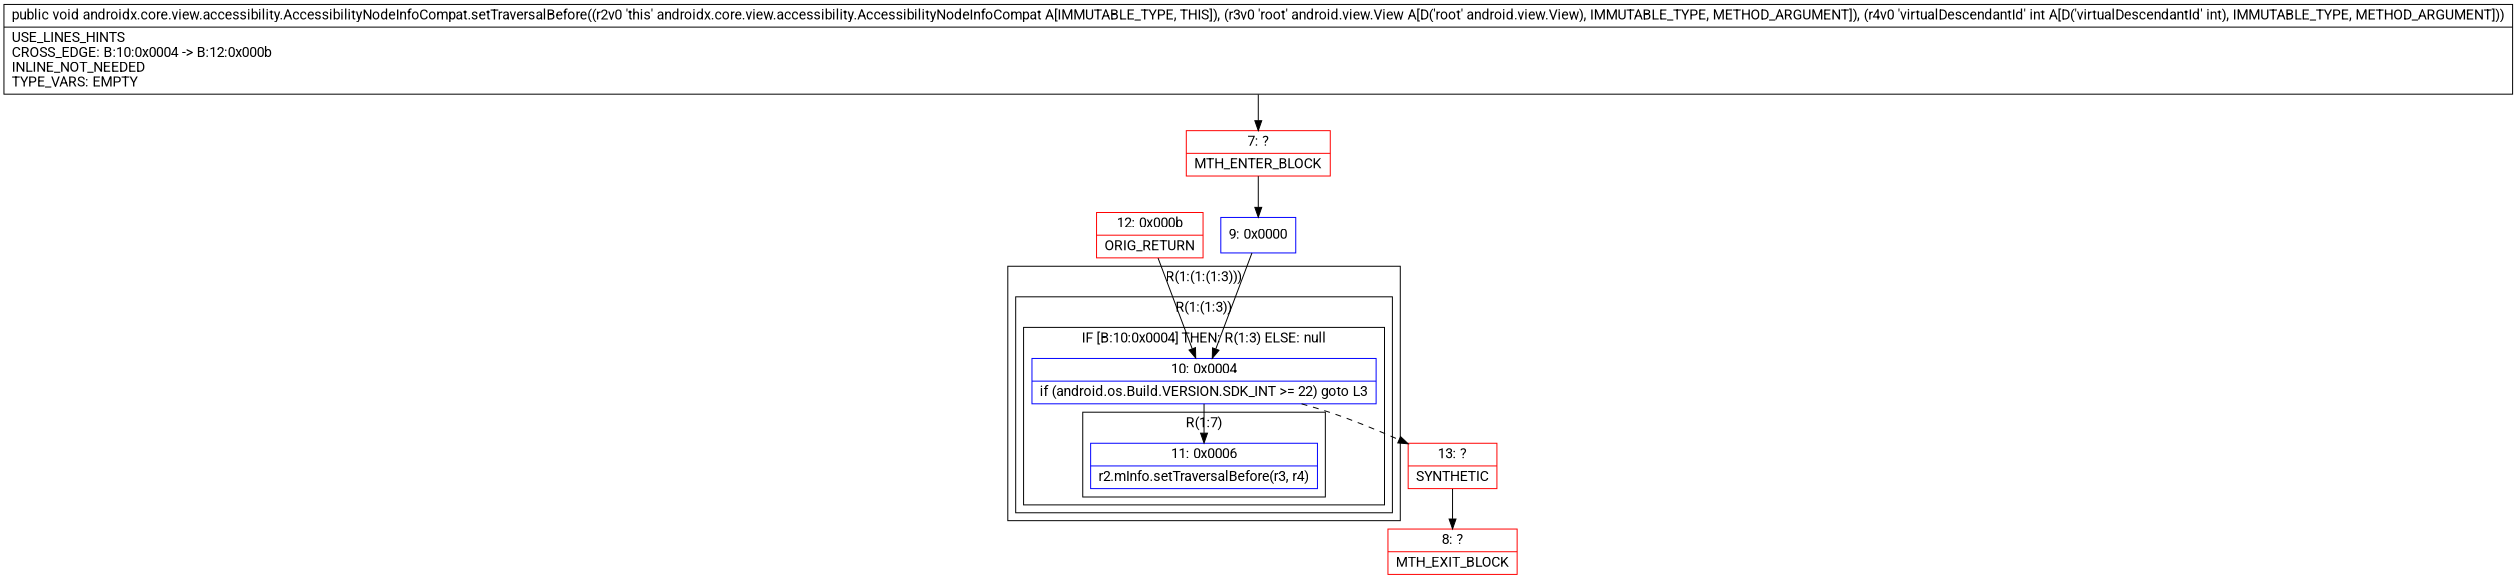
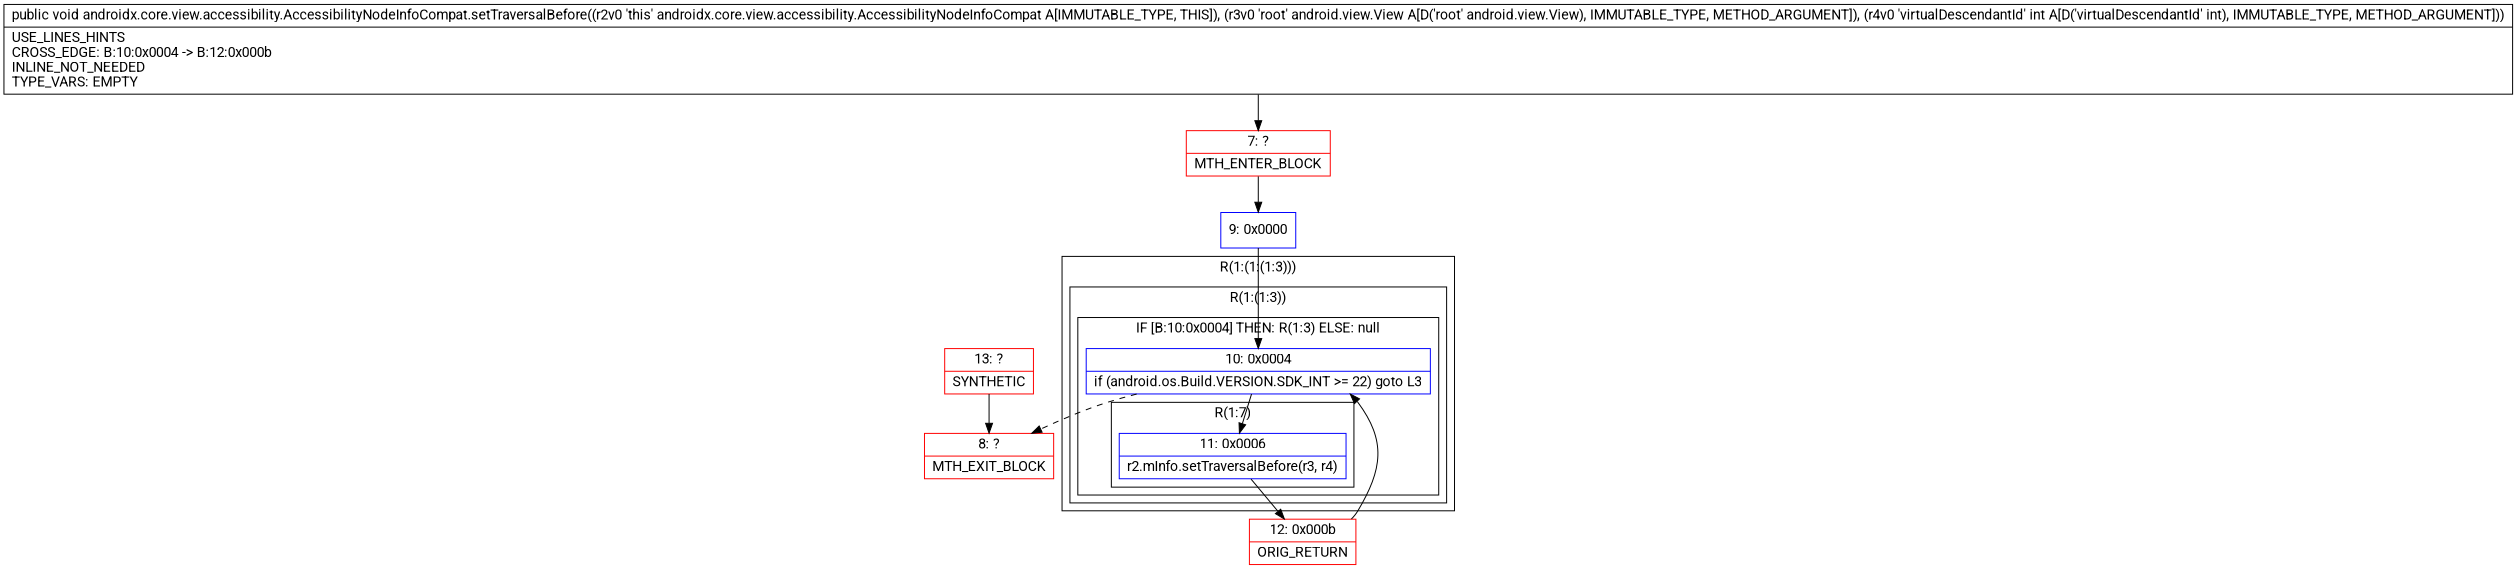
edge "10: 0x0004" -> "13: ?": now "10: 0x0004" -> "8: ?"
edge "11: 0x0006" -> "12: 0x000b": added
